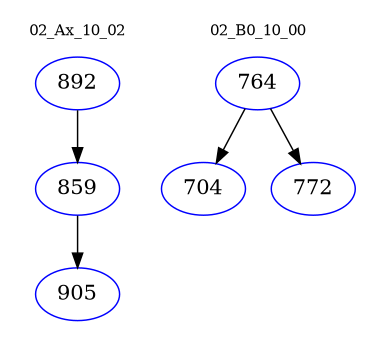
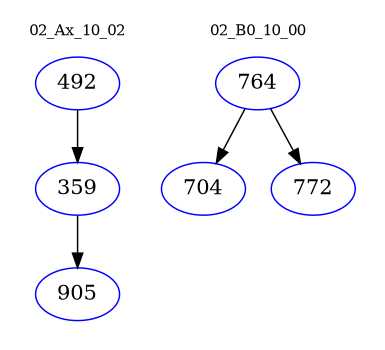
node "892": label "892" -> "492"
node "859": label "859" -> "359"
